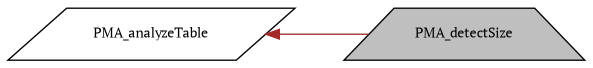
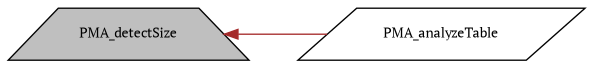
edge "PMA_detectSize" -> "PMA_analyzeTable": reversed
